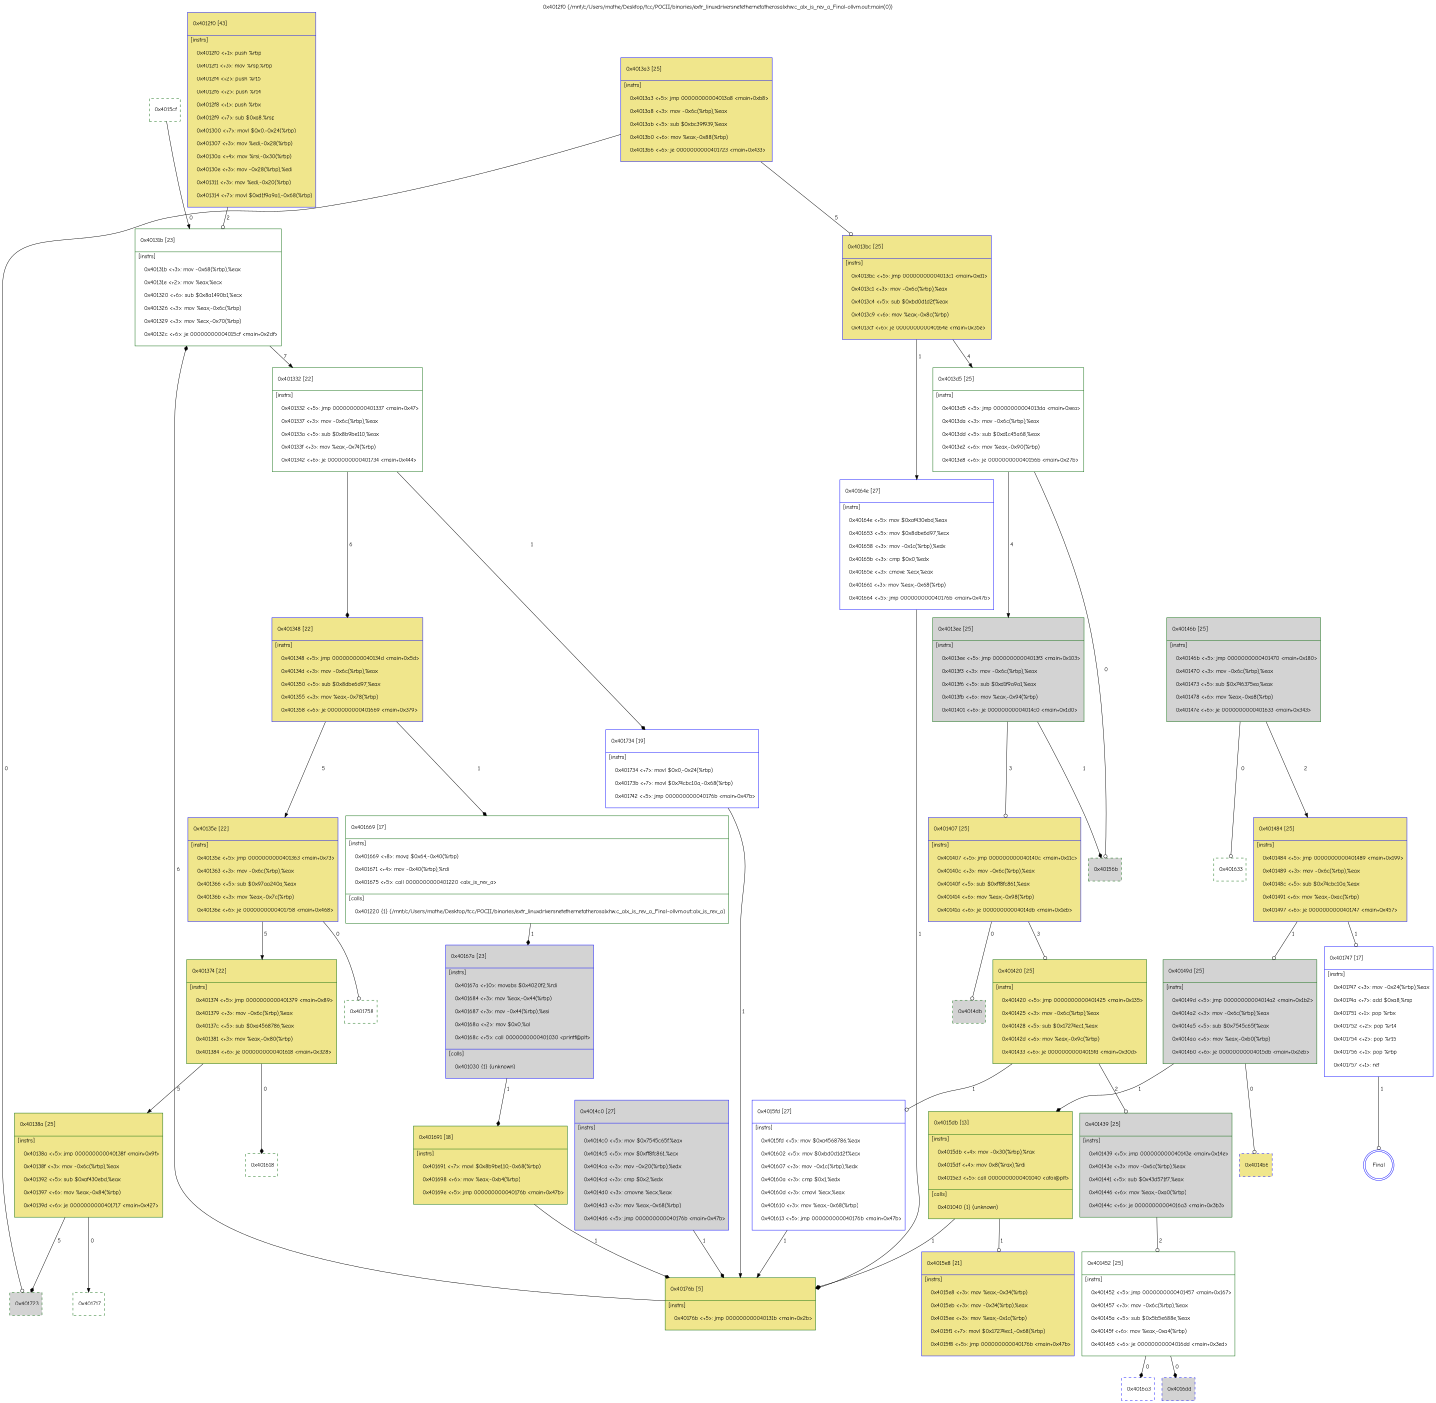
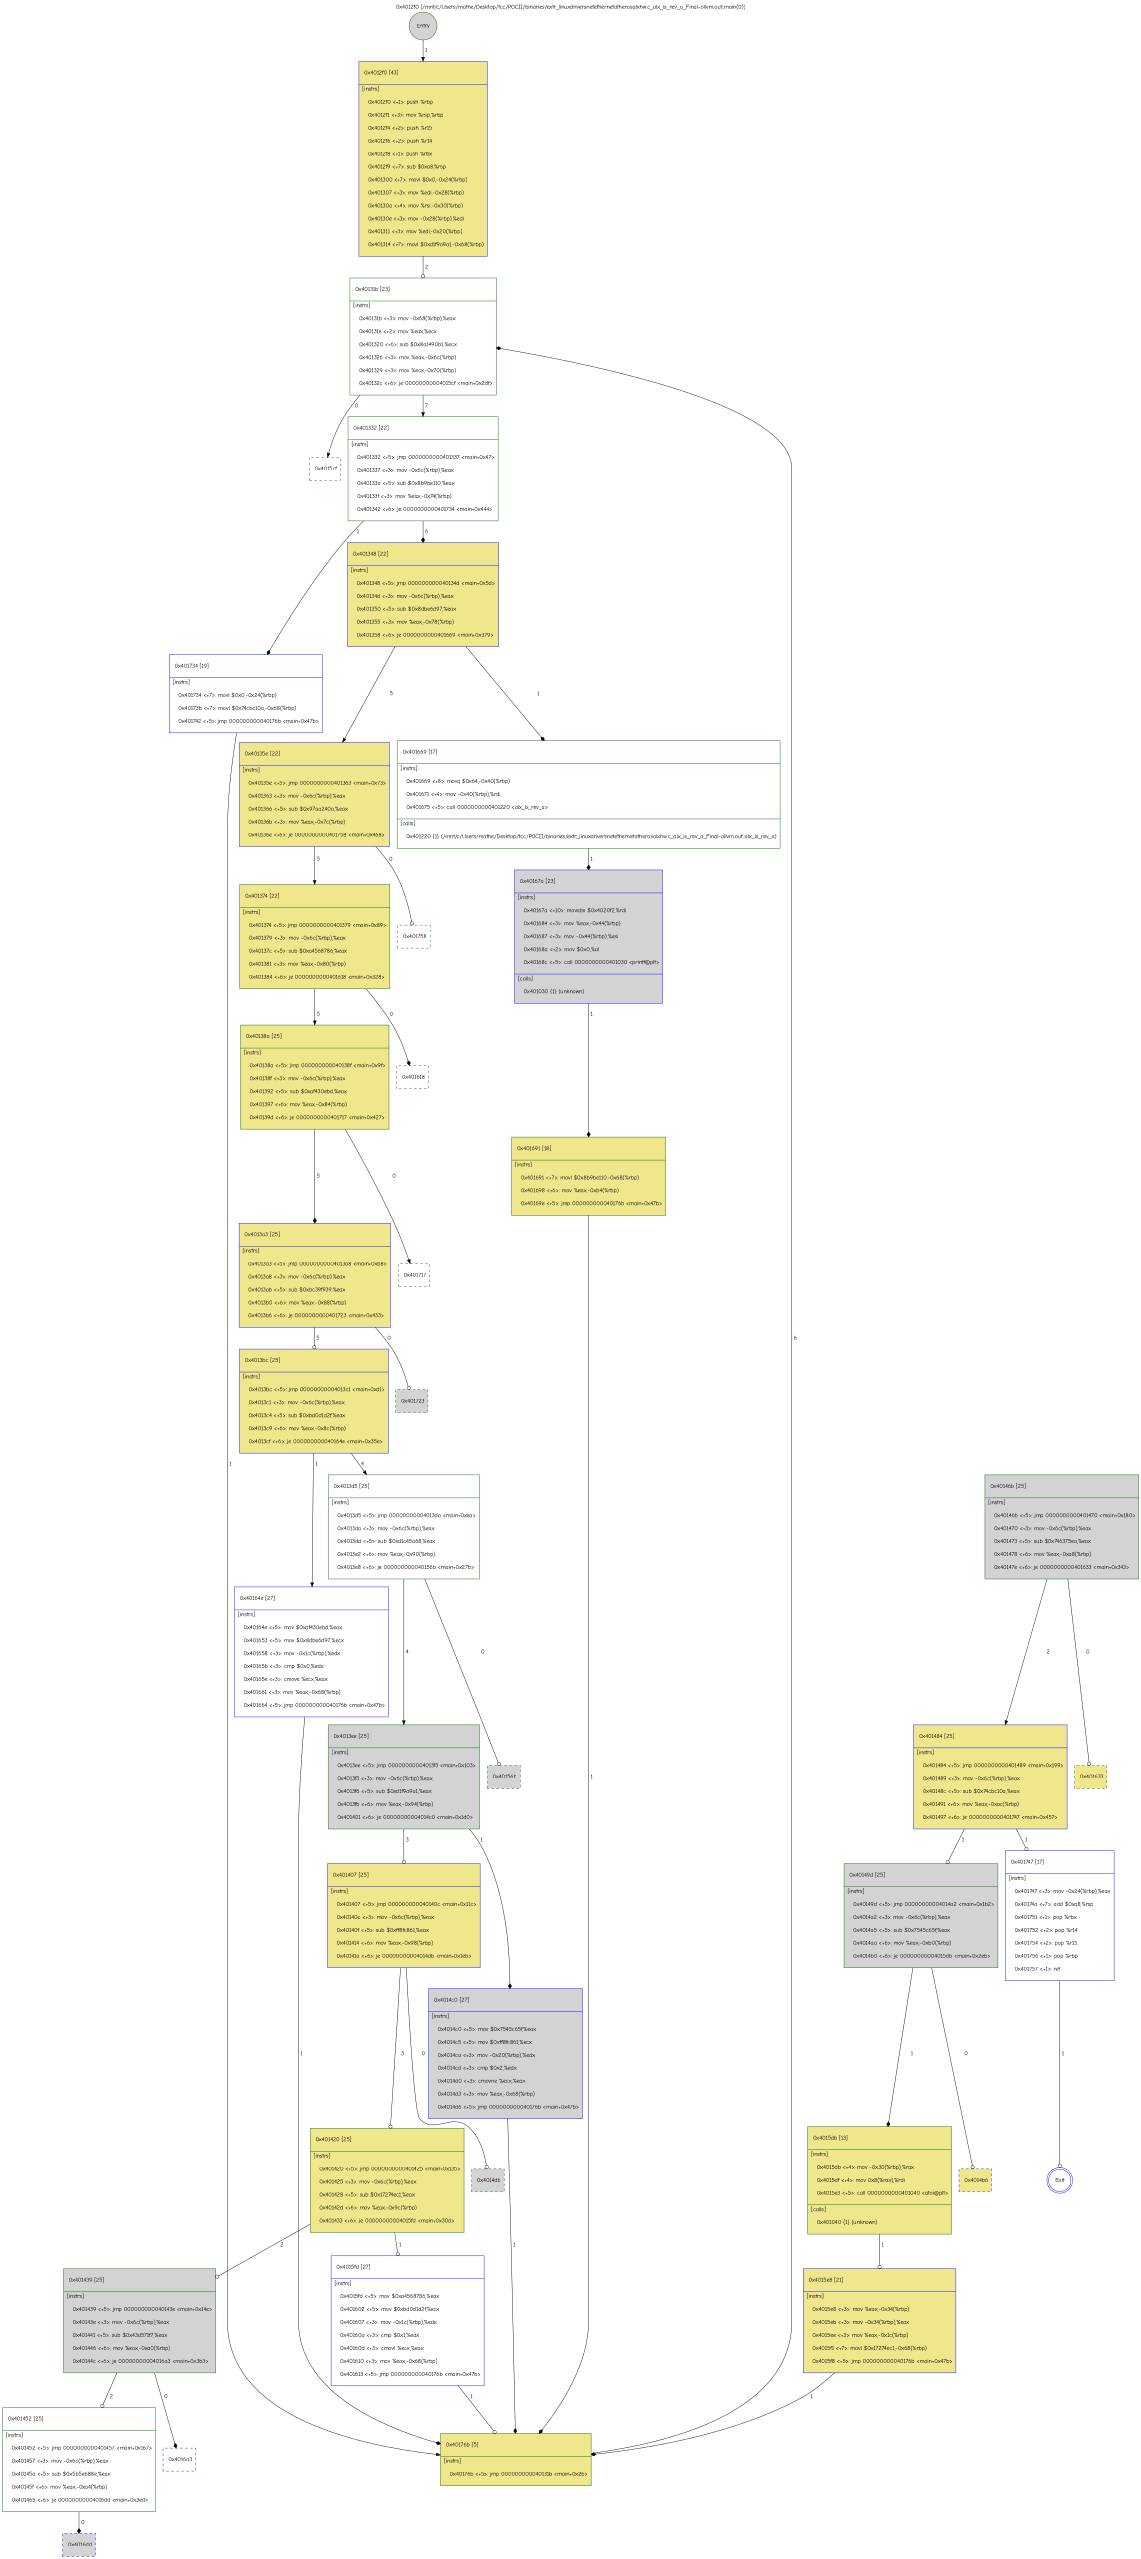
node "Entry": added
edge "0x4015cf" -> "0x40131b [23]": reversed
edge "0x4013ee [25]" -> "0x40156b": now "0x4013ee [25]" -> "0x4014c0 [27]"
node "0x401633": fillcolor white -> khaki
node "Final": label "Final" -> "Exit"
edge "0x4015fd [27]" -> "0x40176b [5]": arrowhead normal -> odot
edge "0x40138a [25]" -> "0x401723": now "0x40138a [25]" -> "0x4013a3 [25]"
edge "0x4015db [13]" -> "0x40176b [5]": now "0x4015e8 [21]" -> "0x40176b [5]"
edge "0x401452 [25]" -> "0x4016a3": now "0x401439 [25]" -> "0x4016a3"
